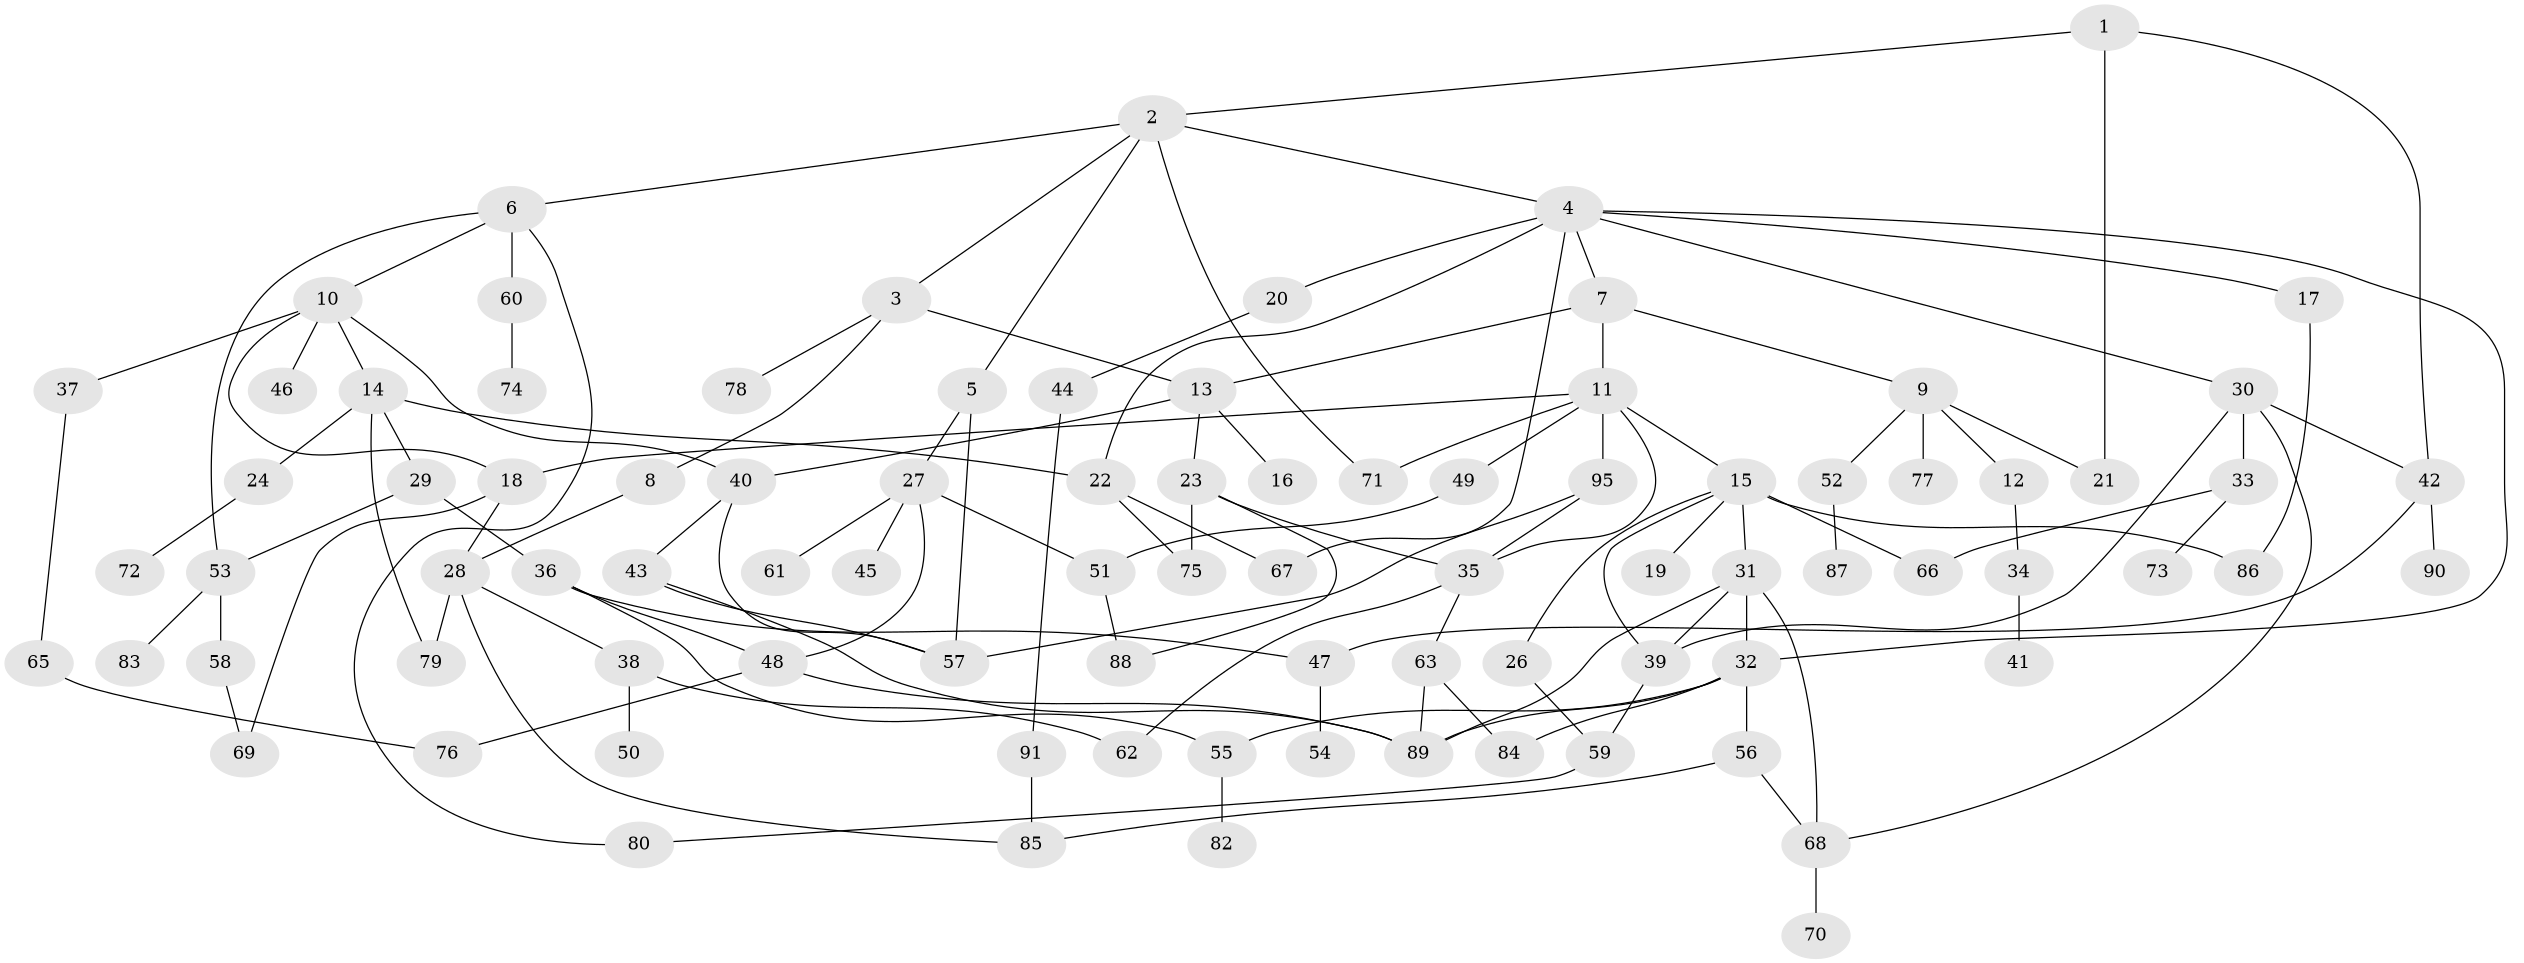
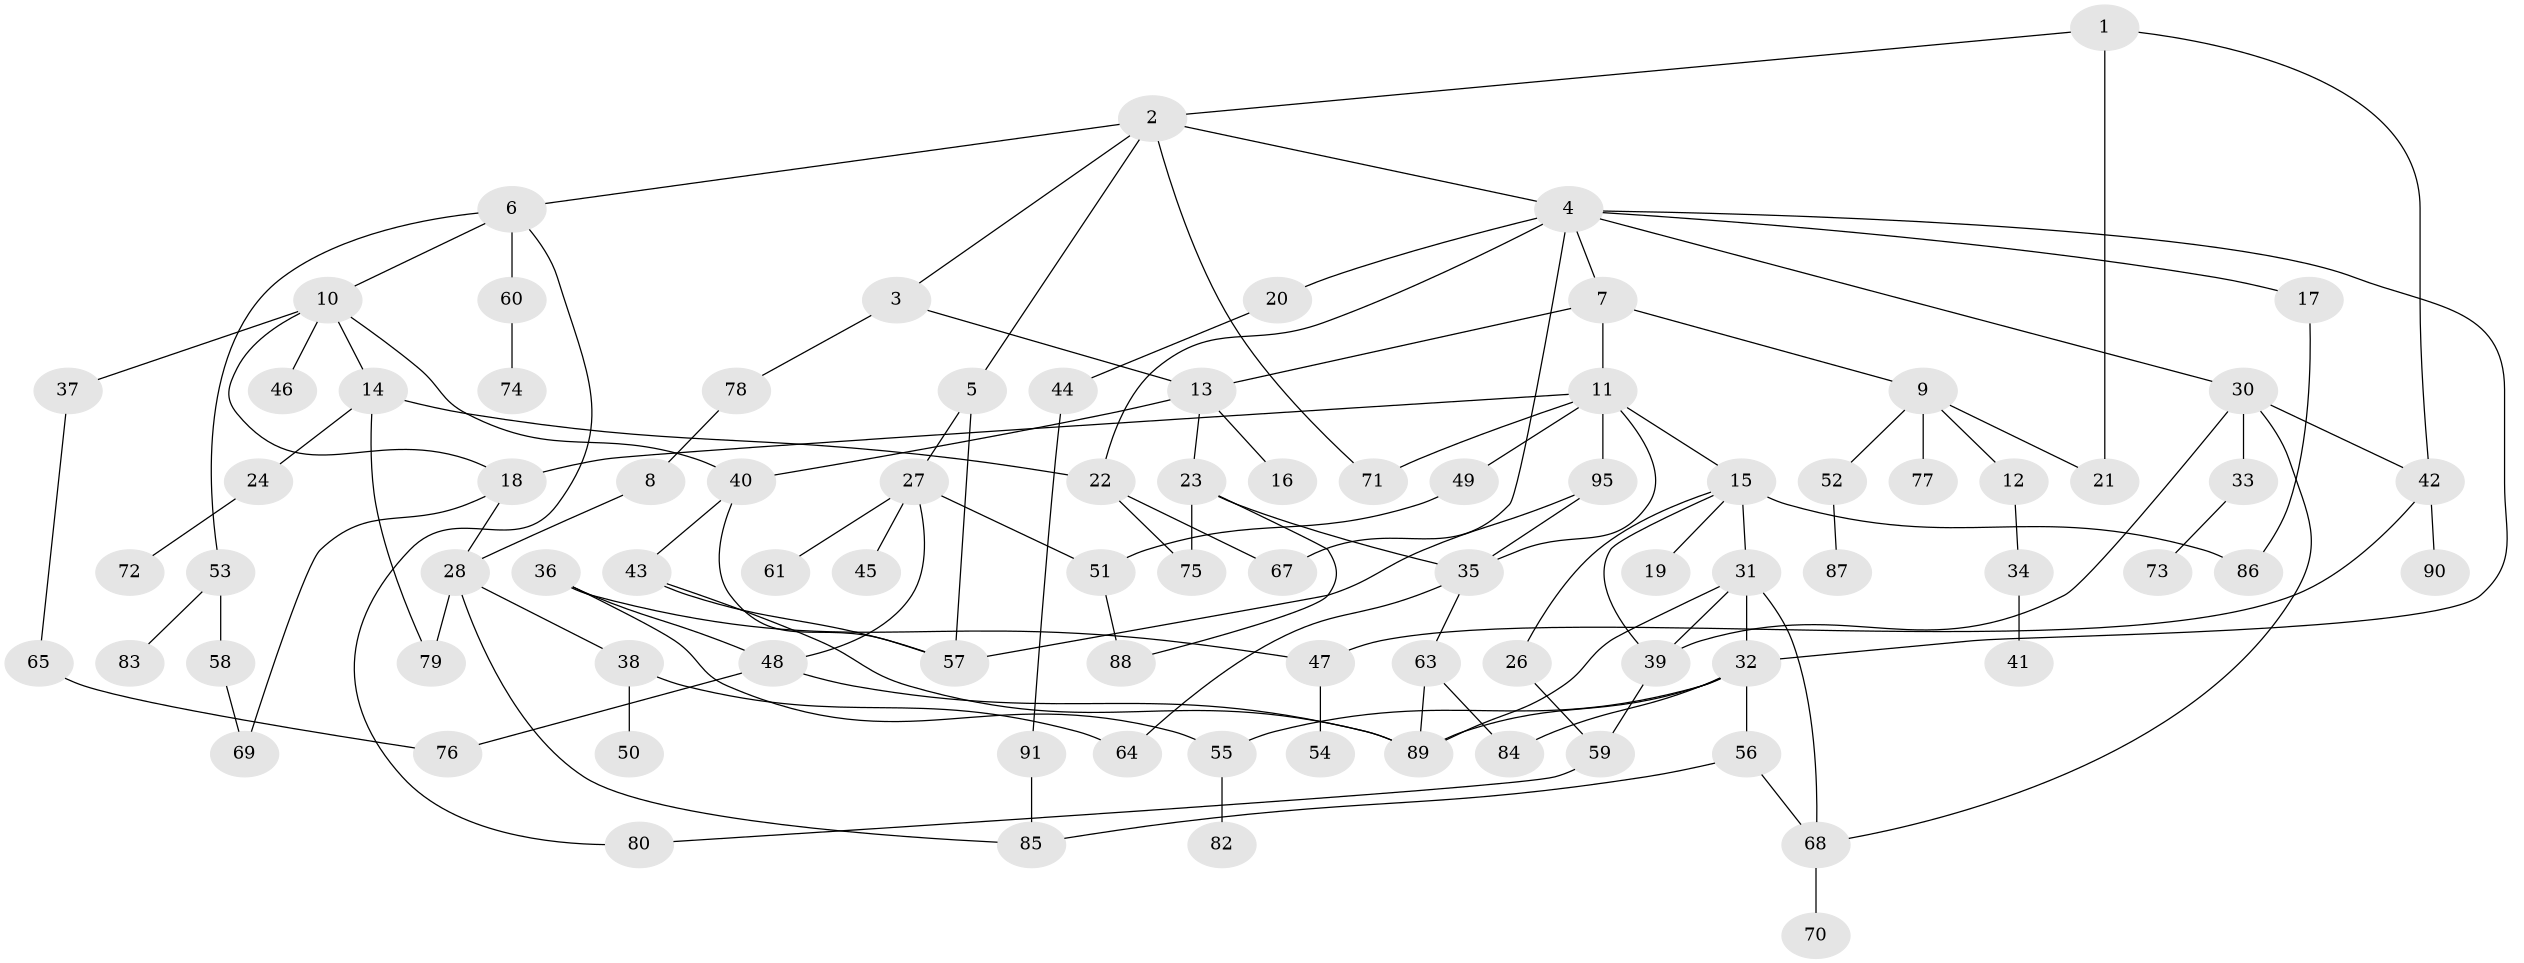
edge "3" -- "8": now "78" -- "8"
node "29": removed
node "66": removed
node "62": label "62" -> "64"
